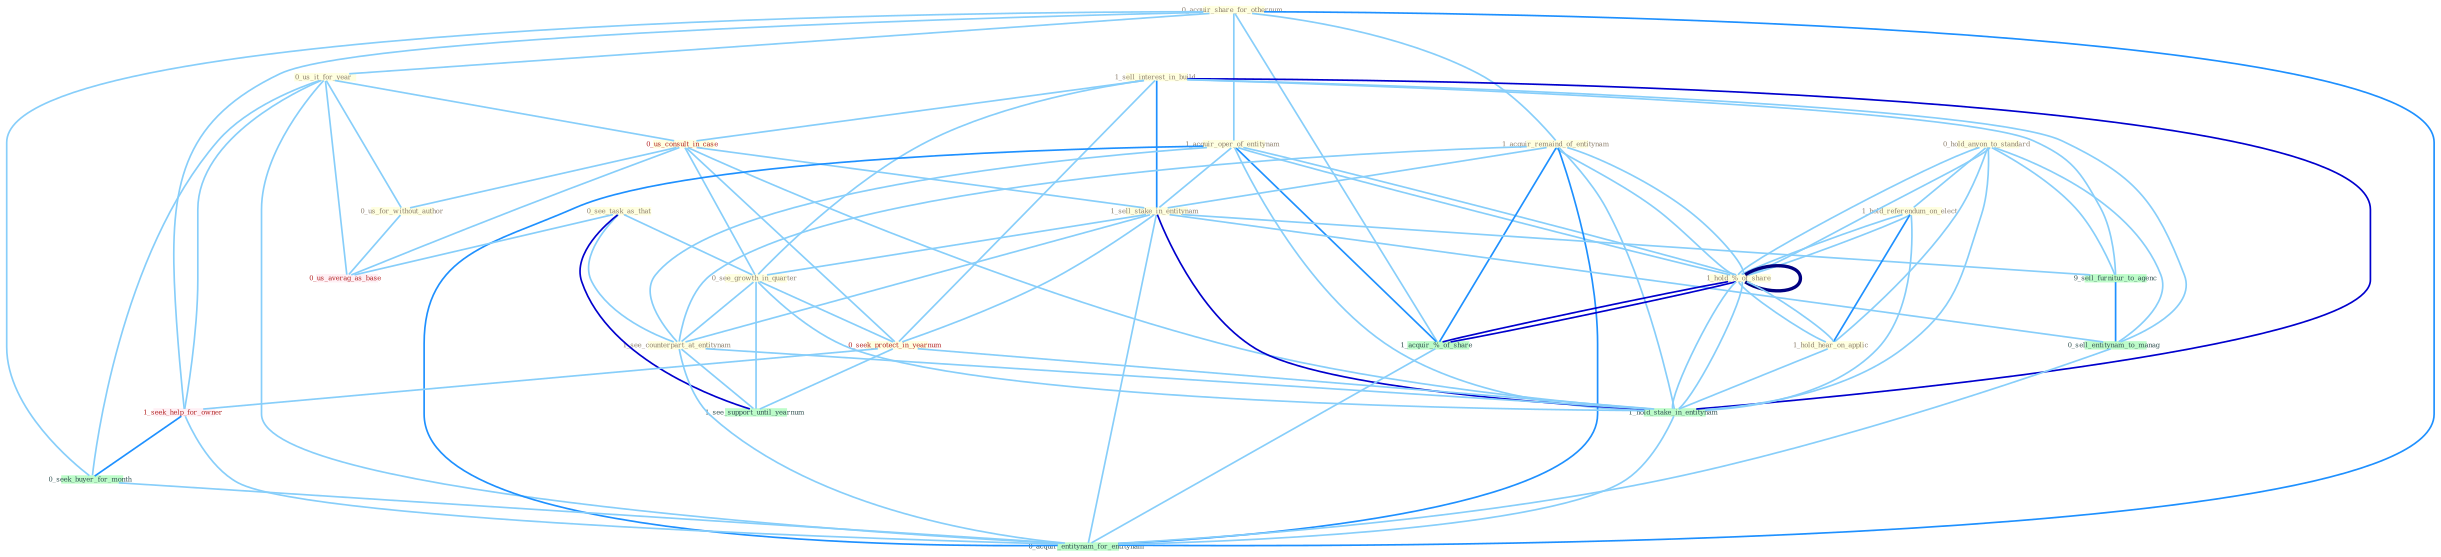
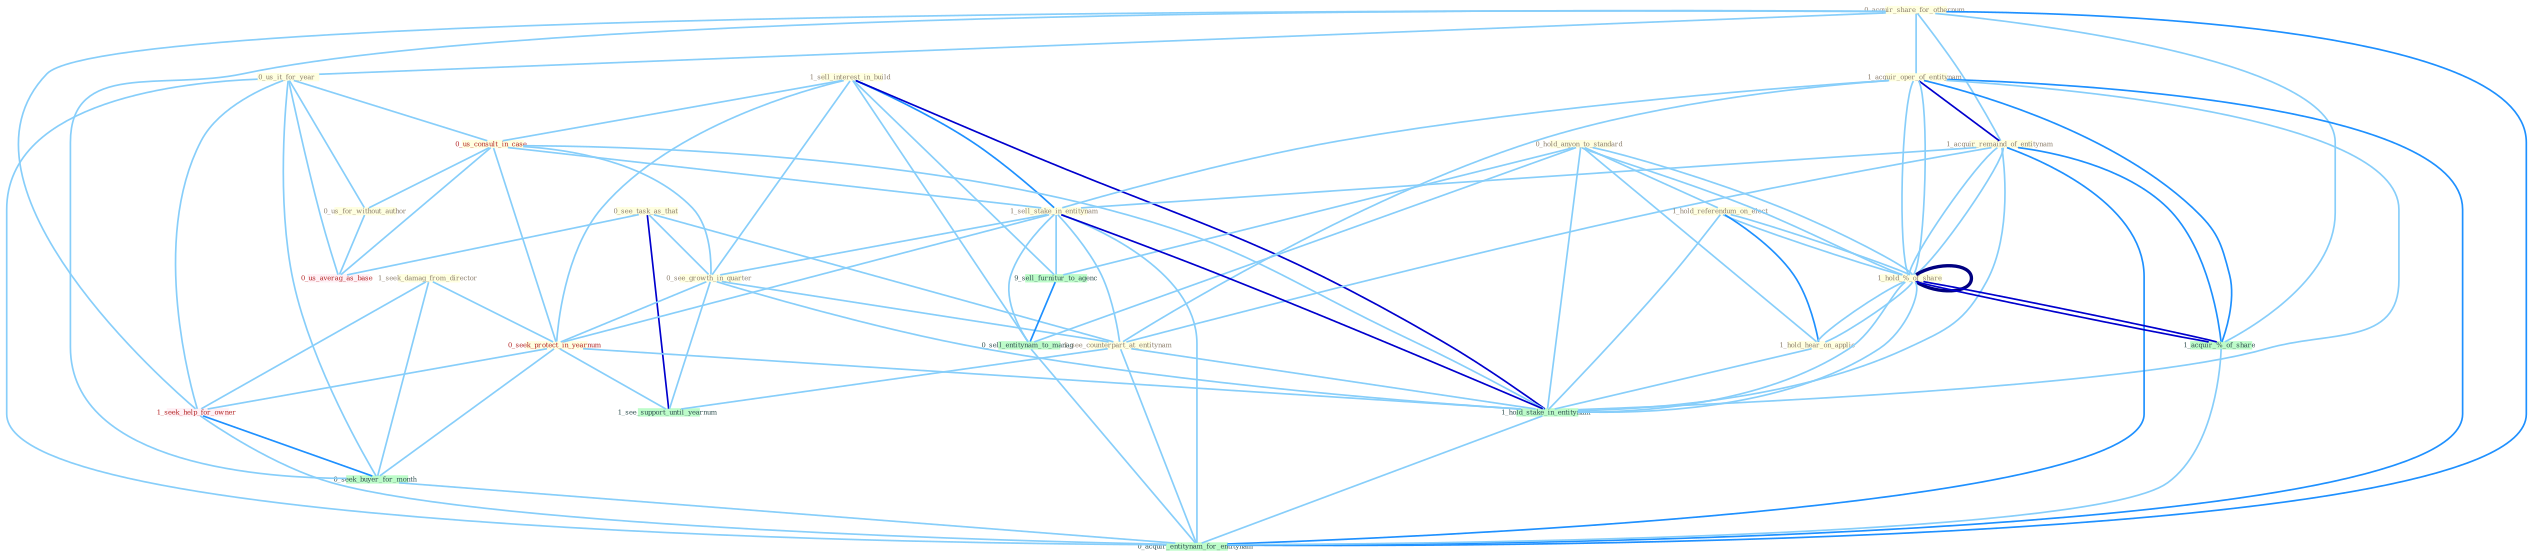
edge "1_acquir_oper_of_entitynam" -- "1_acquir_remaind_of_entitynam": added
node "1_seek_damag_from_director": added
edge "0_seek_protect_in_yearnum" -- "0_seek_buyer_for_month": added
